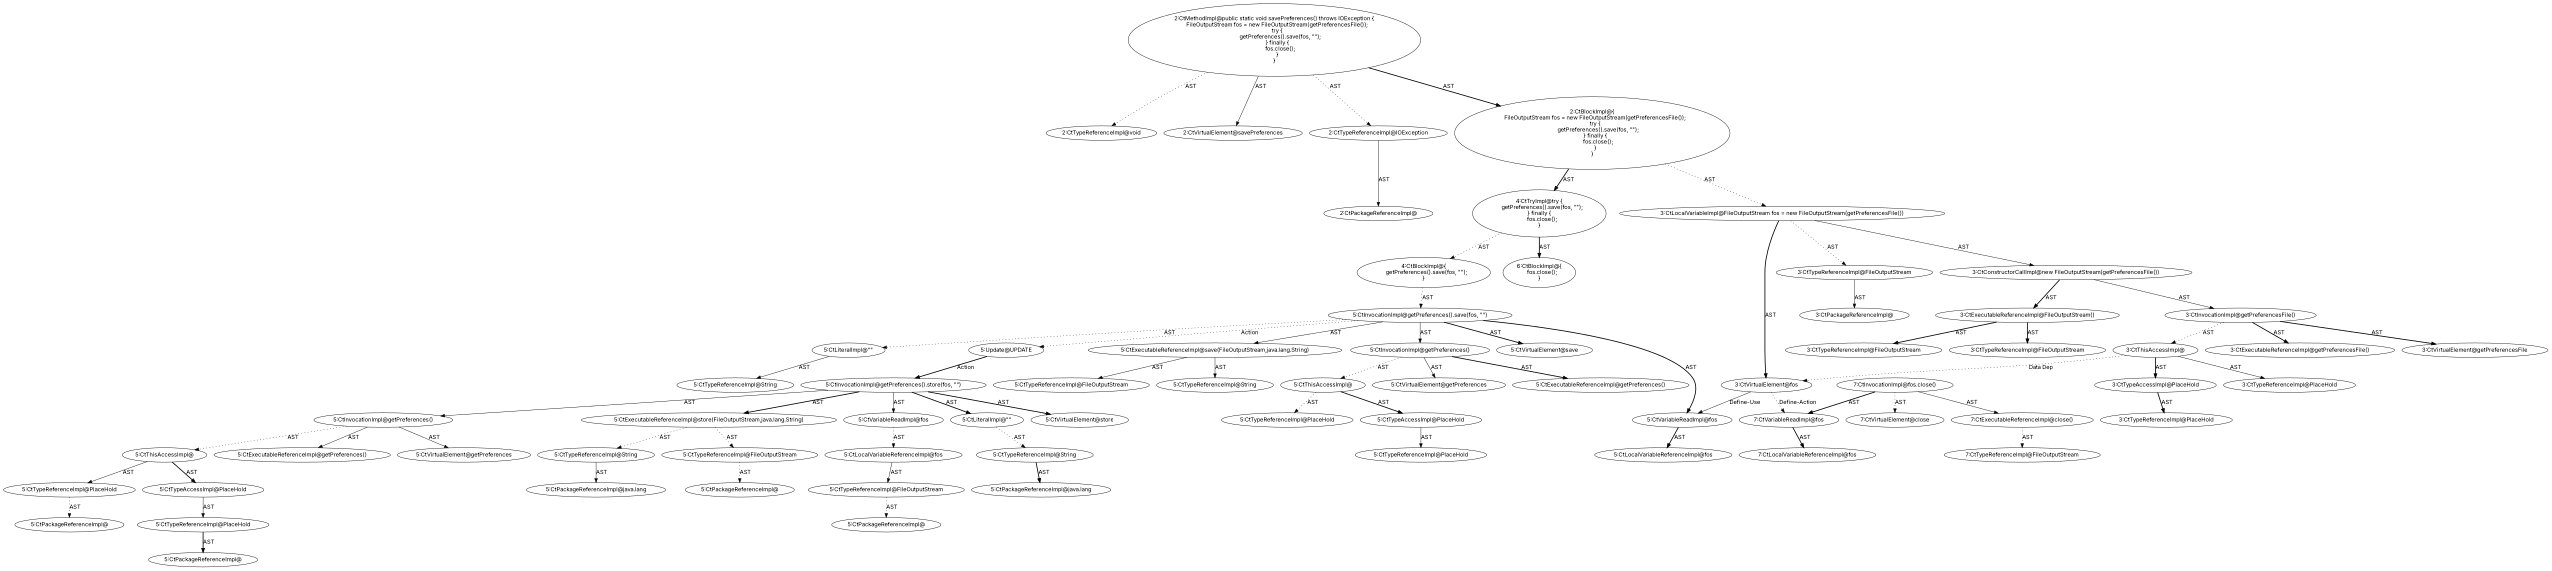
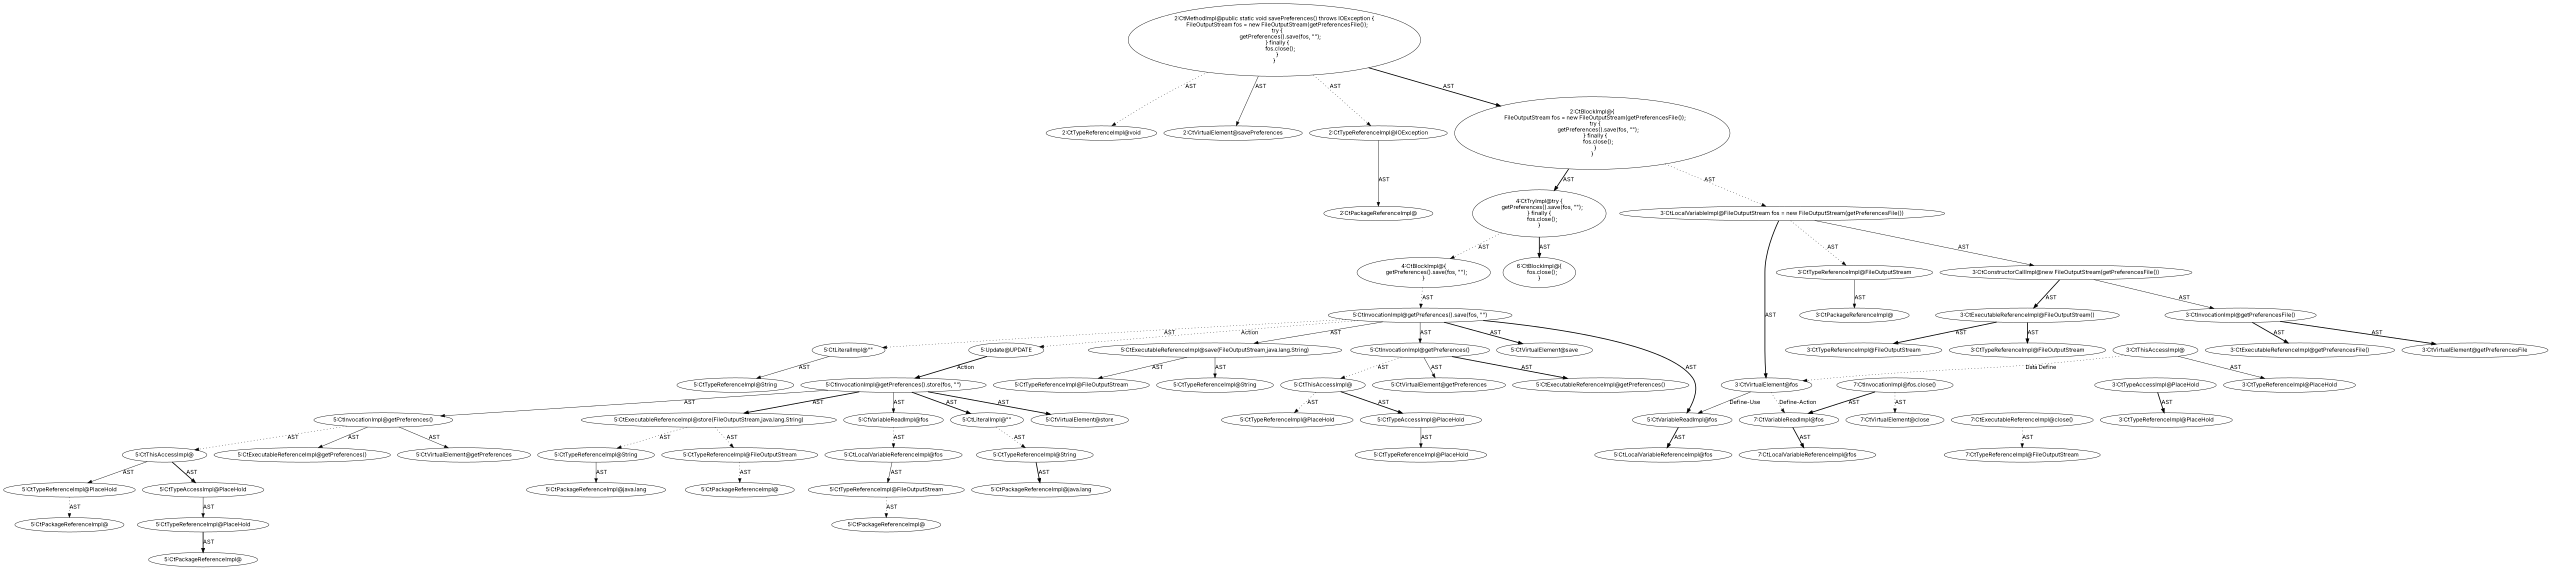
edge "3:CtInvocationImpl@getPreferencesFile()" -> "3:CtThisAccessImpl@": removed, label "AST"
edge "3:CtThisAccessImpl@" -> "3:CtTypeAccessImpl@PlaceHold": removed, label "AST"
edge "3:CtThisAccessImpl@" -> "3:CtVirtualElement@fos": label "Data Dep" -> "Data Define"
edge "7:CtInvocationImpl@fos.close()" -> "7:CtExecutableReferenceImpl@close()": removed, label "AST"
